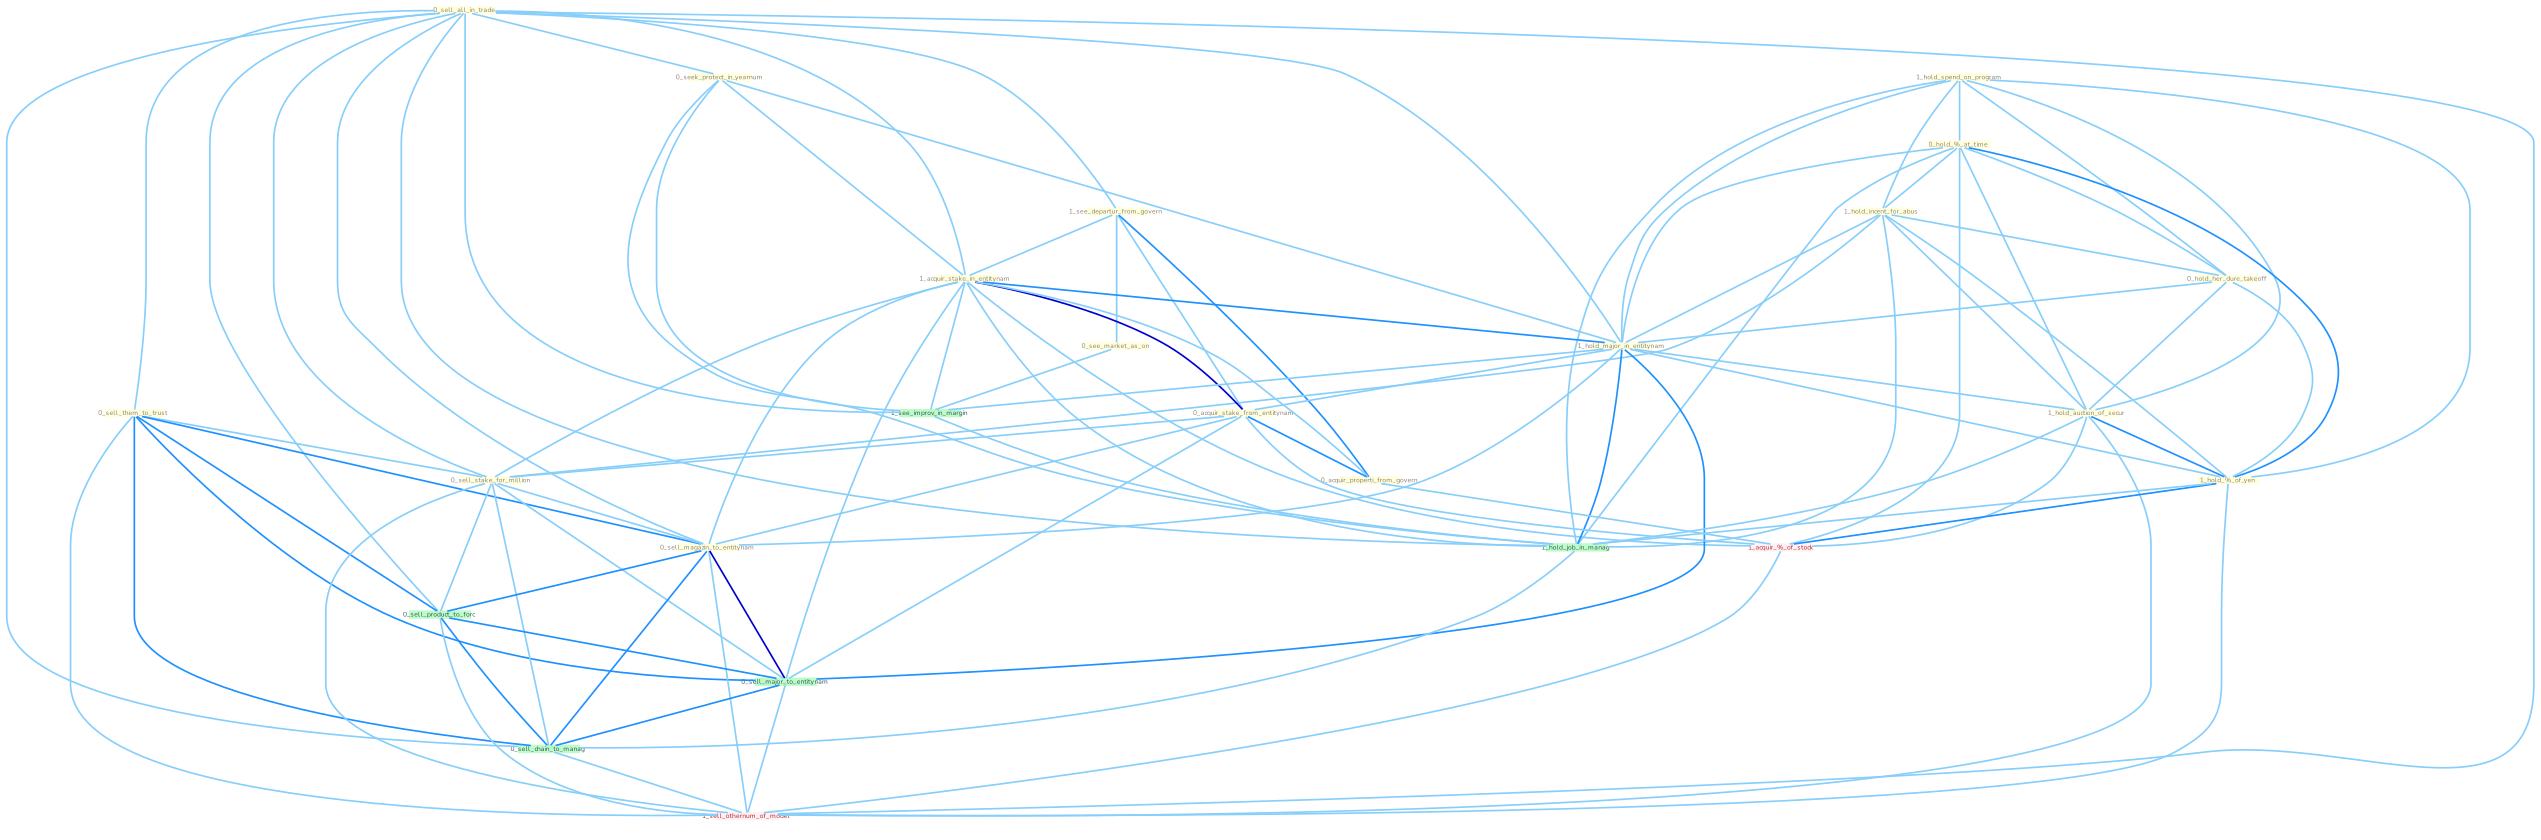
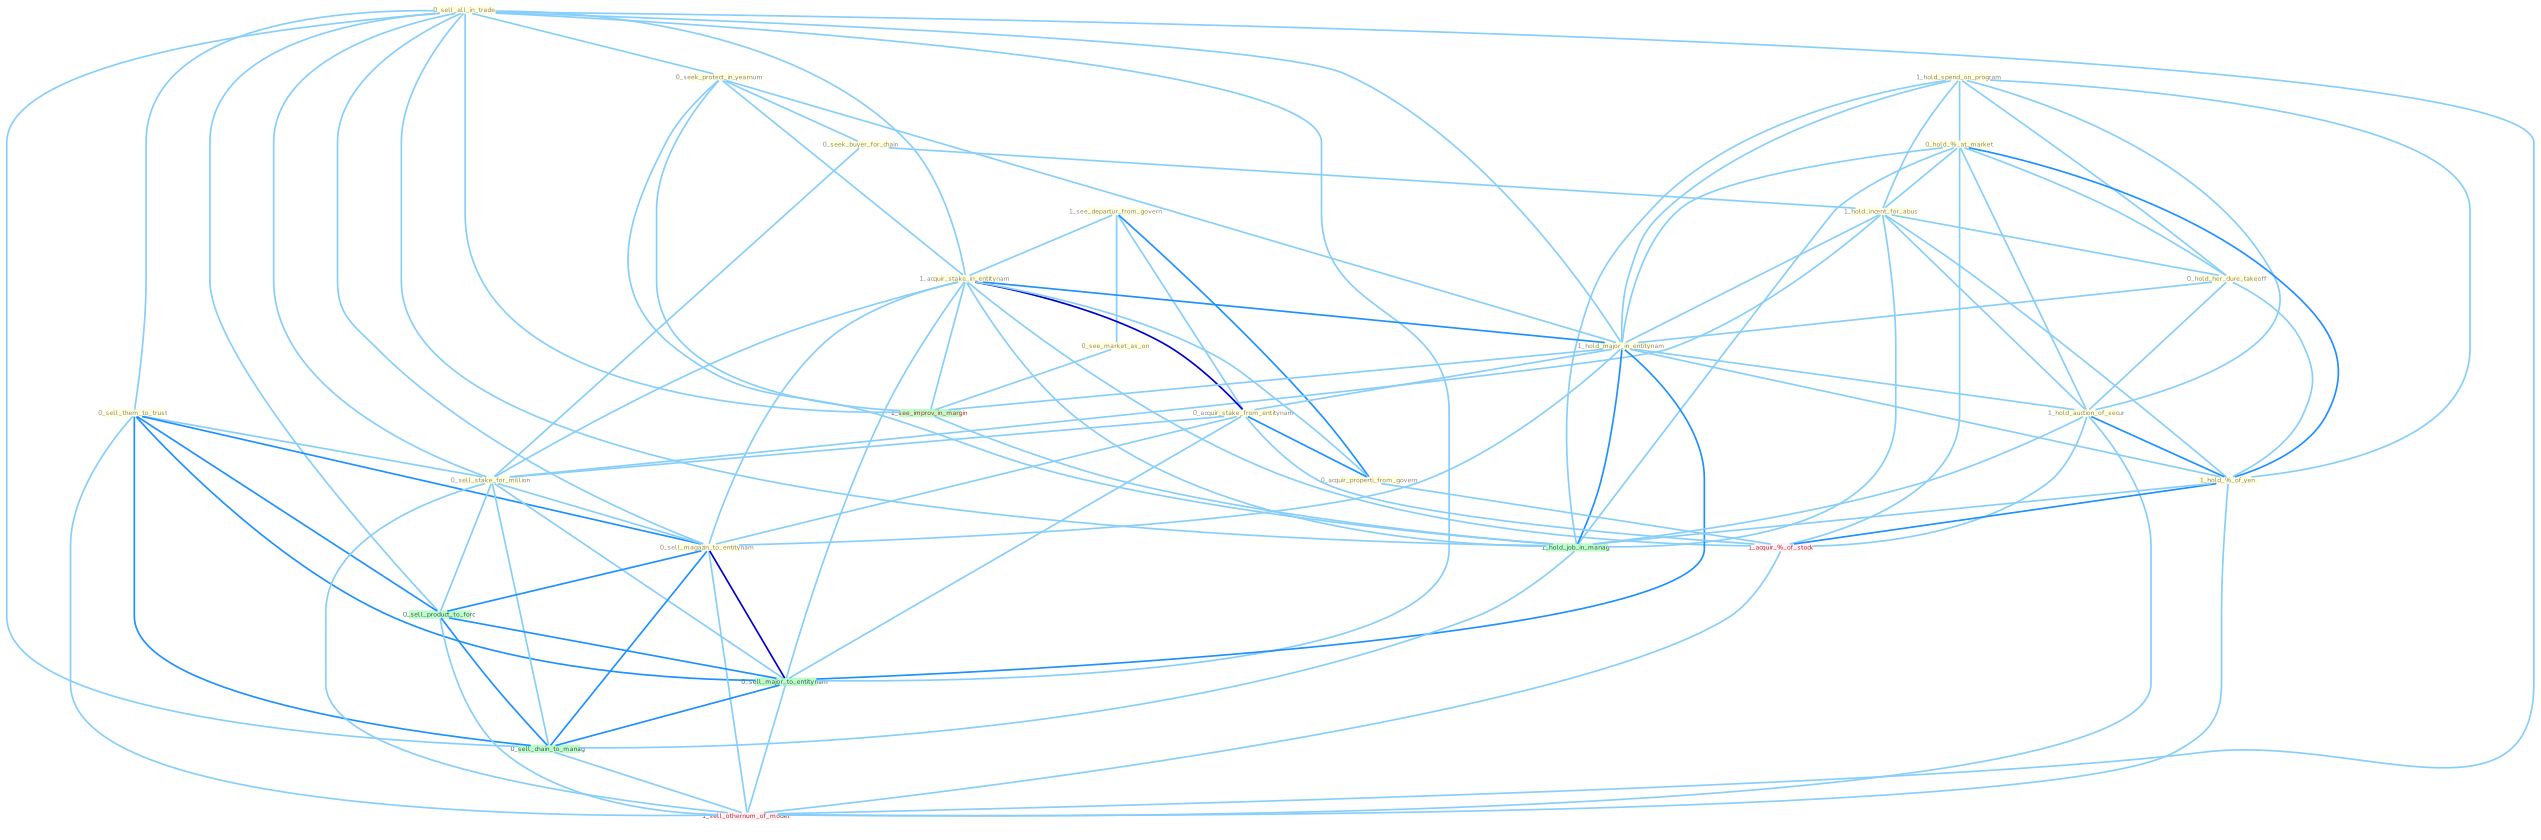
edge "0_sell_all_in_trade" -- "1_see_departur_from_govern": now "0_sell_all_in_trade" -- "0_sell_major_to_entitynam"
node "0_seek_buyer_for_chain": added
node "0_hold_%_at_time": label "0_hold_%_at_time" -> "0_hold_%_at_market"
node "1_see_improv_in_margin": fontcolor #2f4f4f -> #b22222
